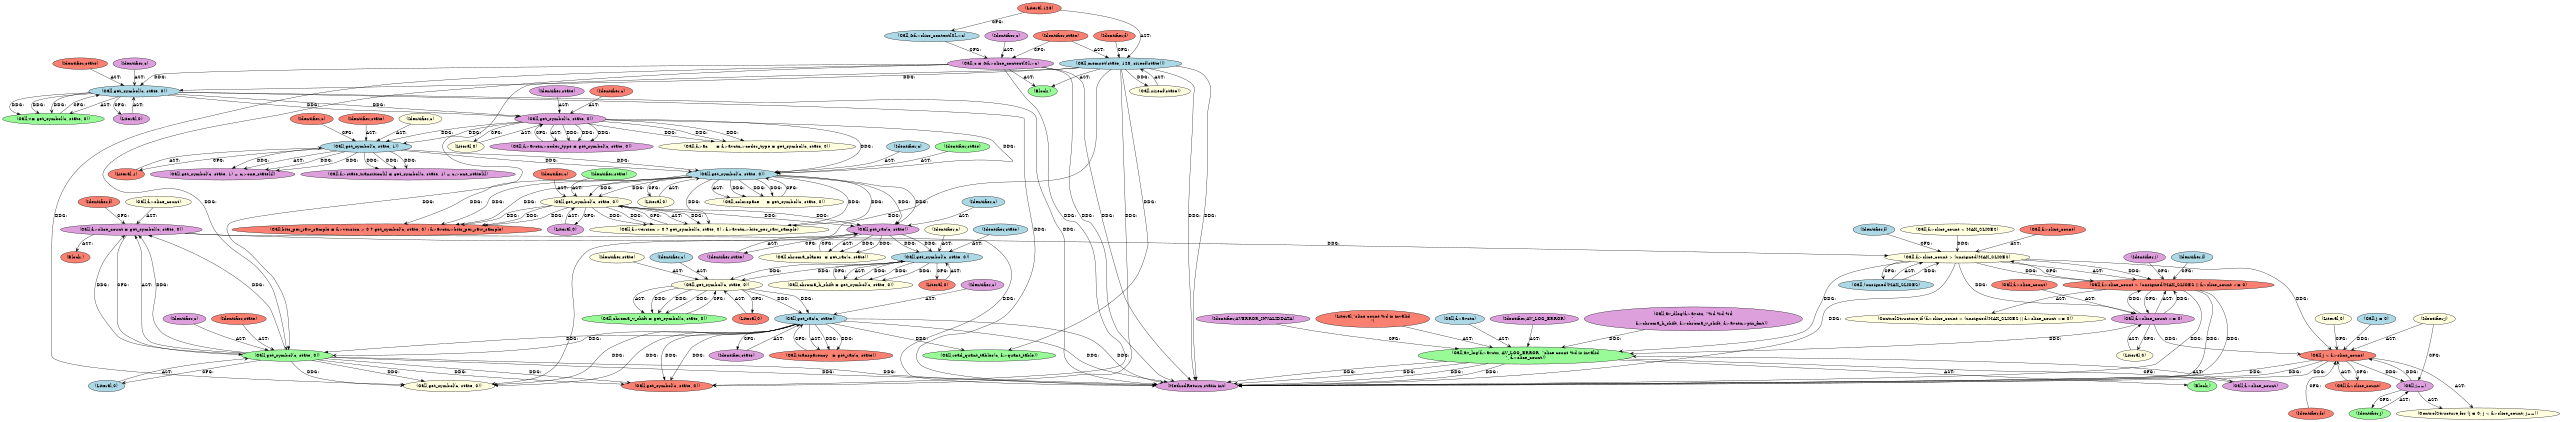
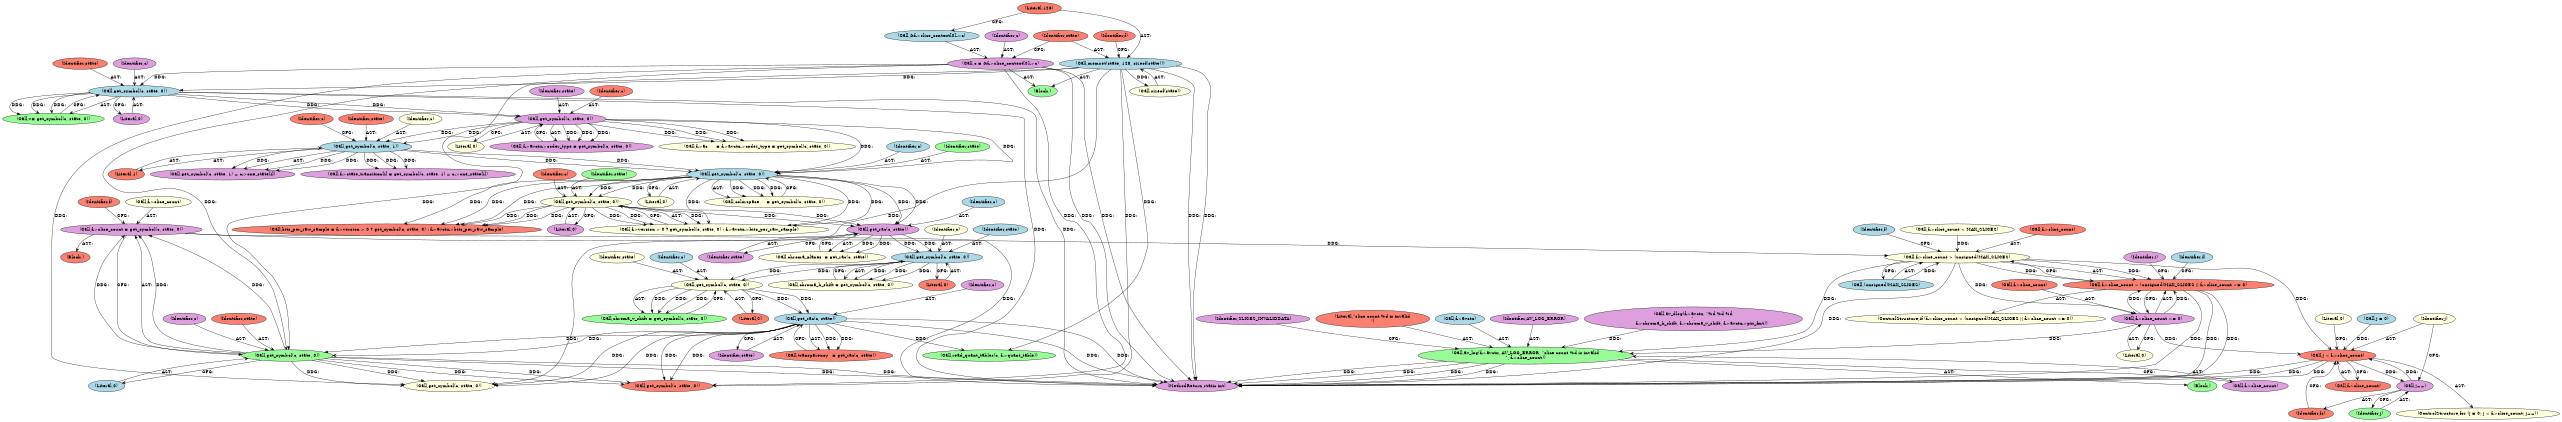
edge "(Call,&f->slice_context[0]->c)" -> "(Call,c = &f->slice_context[0]->c)": label "CFG: " -> "AST: "
edge "(Call,get_symbol(c, state, 1))" -> "(Literal,1)": label "CFG: " -> "AST: "
node "(Identifier,AVERROR_INVALIDDATA)": label "(Identifier,AVERROR_INVALIDDATA)" -> "(Identifier,SLICES_INVALIDDATA)"
edge "(Call,j++)" -> "(ControlStructure,for (j = 0; j < f->slice_count; j++))": now "(Call,j++)" -> "(Identifier,fs)"
